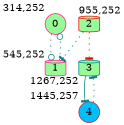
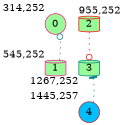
edge "2 955,252" -> "3 1267,252": arrowhead tee -> odot
edge "0 314,252" -> "1 545,252": removed
edge "2 955,252" -> "1 545,252": removed
edge "3 1267,252" -> "4 1445,257": removed
